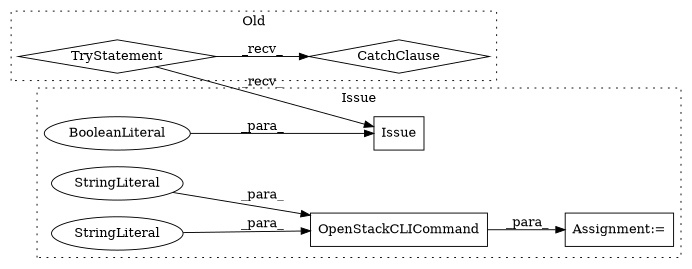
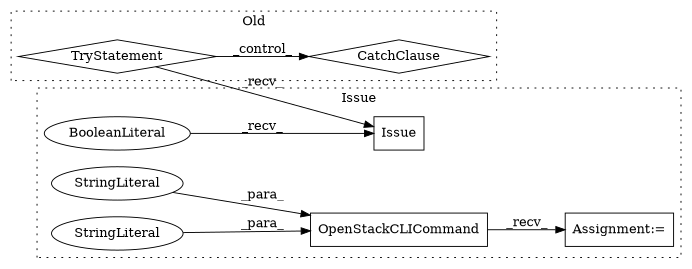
edge "TryStatement" -> "CatchClause": label "_recv_" -> "_control_"
edge "BooleanLiteral" -> "Issue": label "_para_" -> "_recv_"
edge "OpenStackCLICommand" -> "Assignment:=": label "_para_" -> "_recv_"
